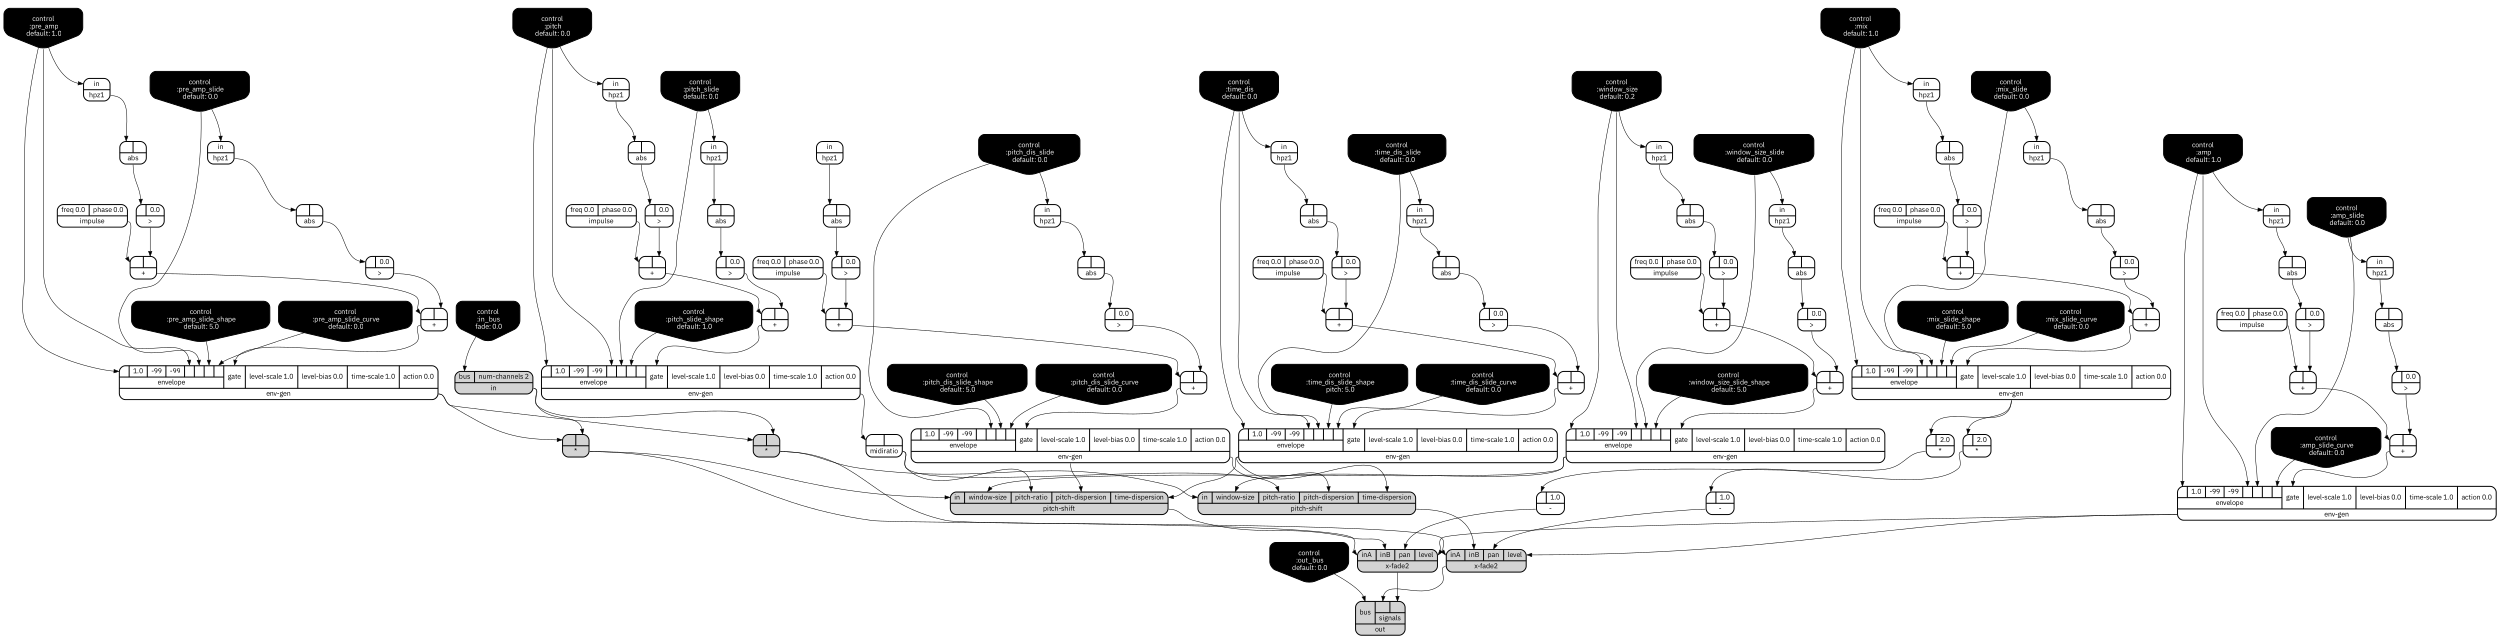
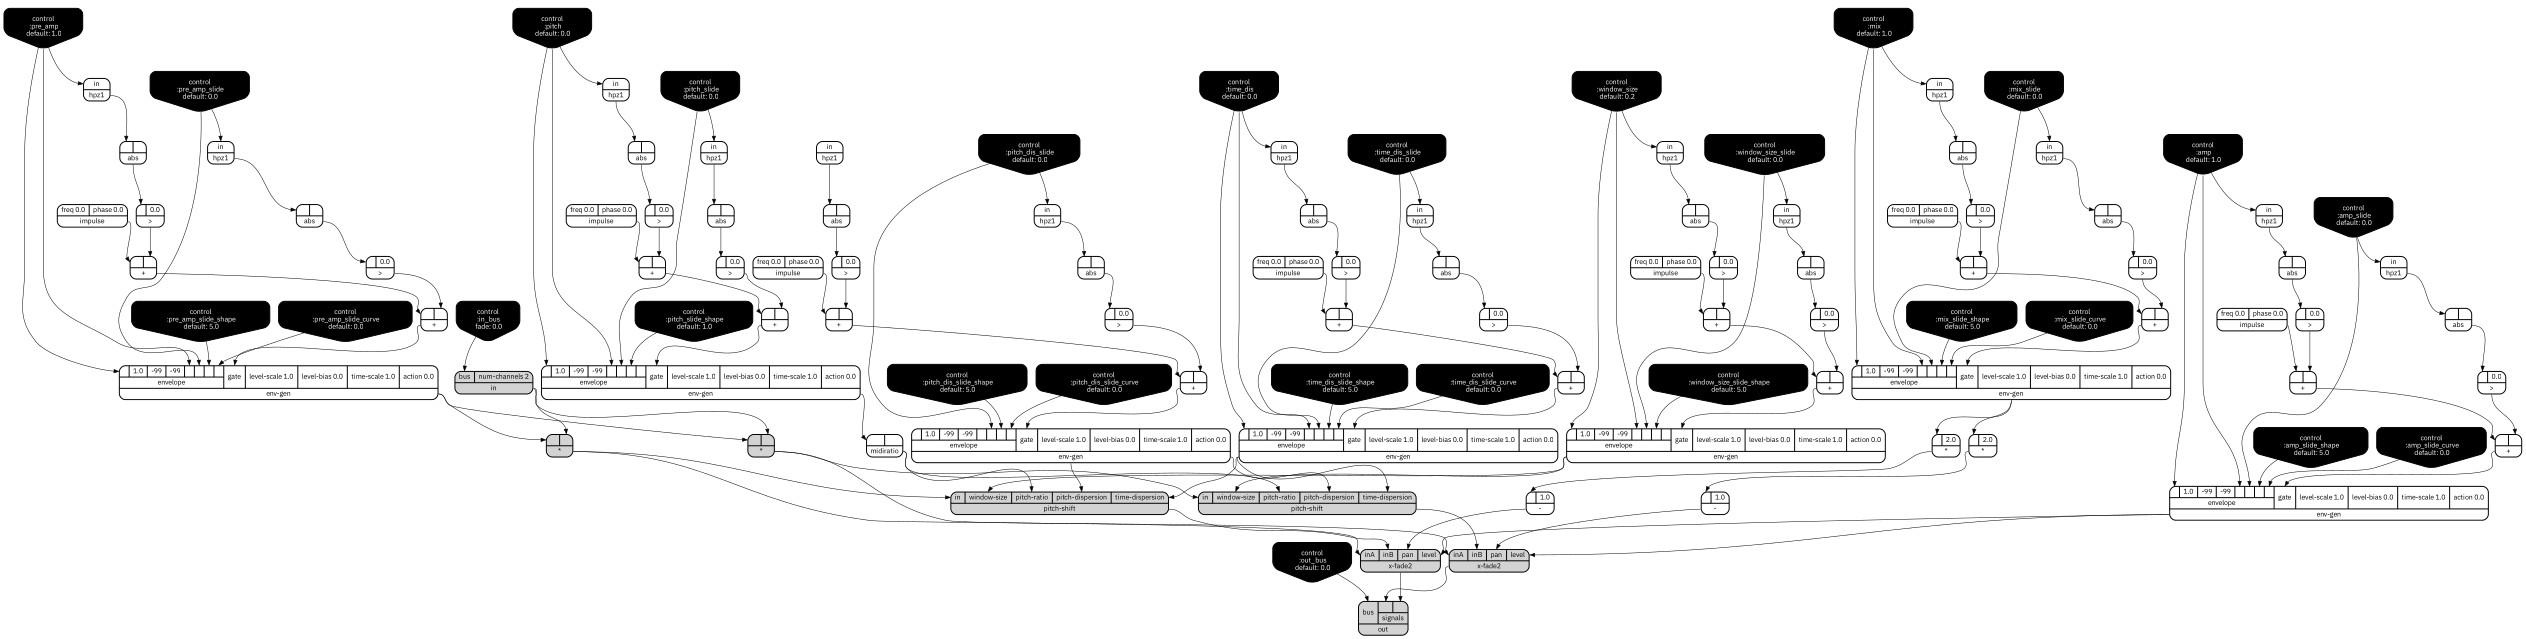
node "control :time_dis_slide_shape pitch: 5.0": label "control :time_dis_slide_shape pitch: 5.0" -> "control :time_dis_slide_shape default: 5.0"
node "control :amp_slide_shape default: 5.0": added
